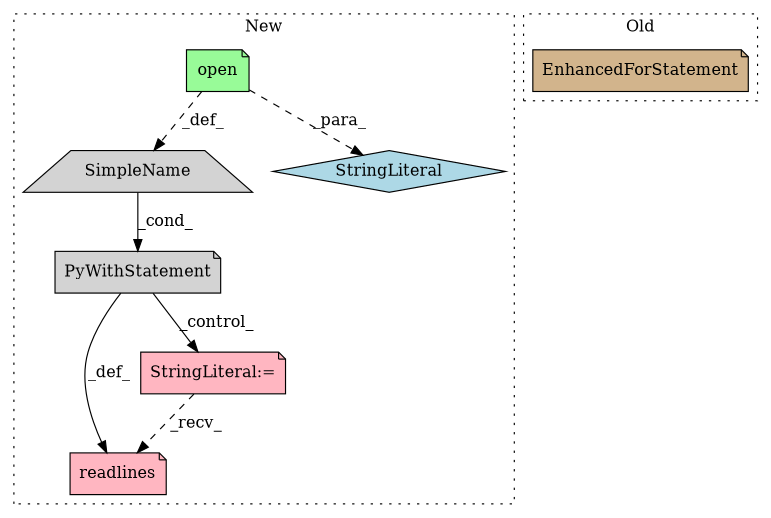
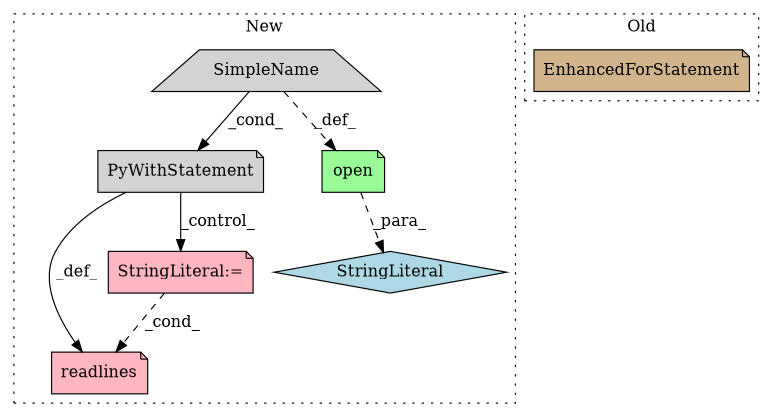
edge "open" -> "SimpleName": reversed
edge "StringLiteral:=" -> "readlines": label "_recv_" -> "_cond_"
